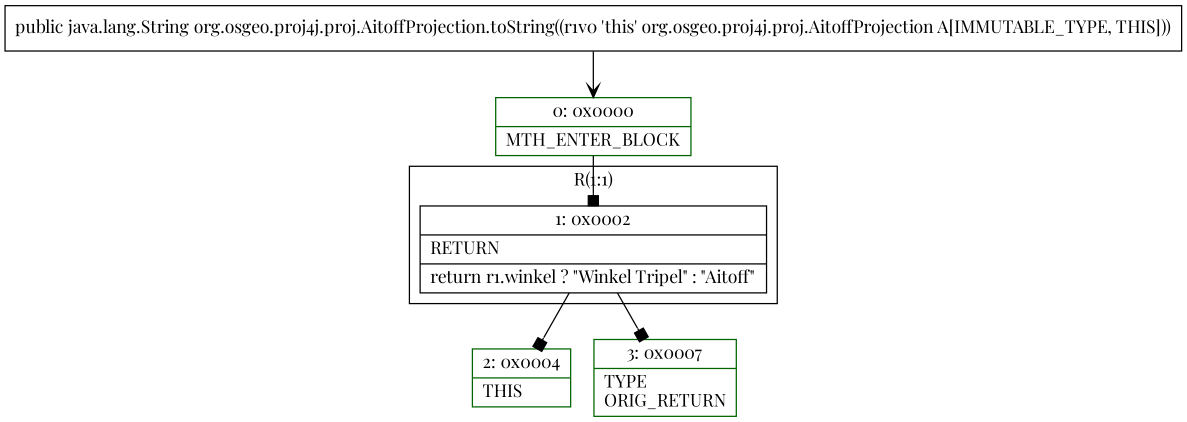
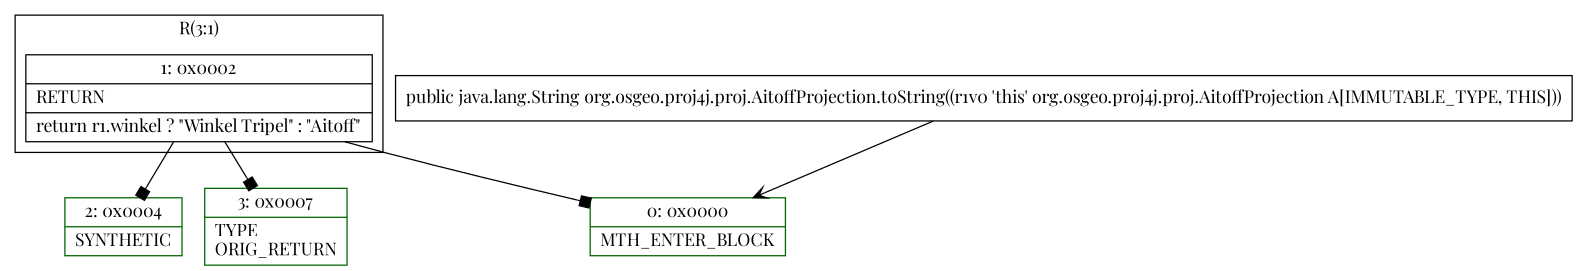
edge "0: 0x0000" -> "1: 0x0002": reversed
cluster "R(1:1)": label "R(1:1)" -> "R(3:1)"
node "2: 0x0004": text "THIS" -> "SYNTHETIC"
